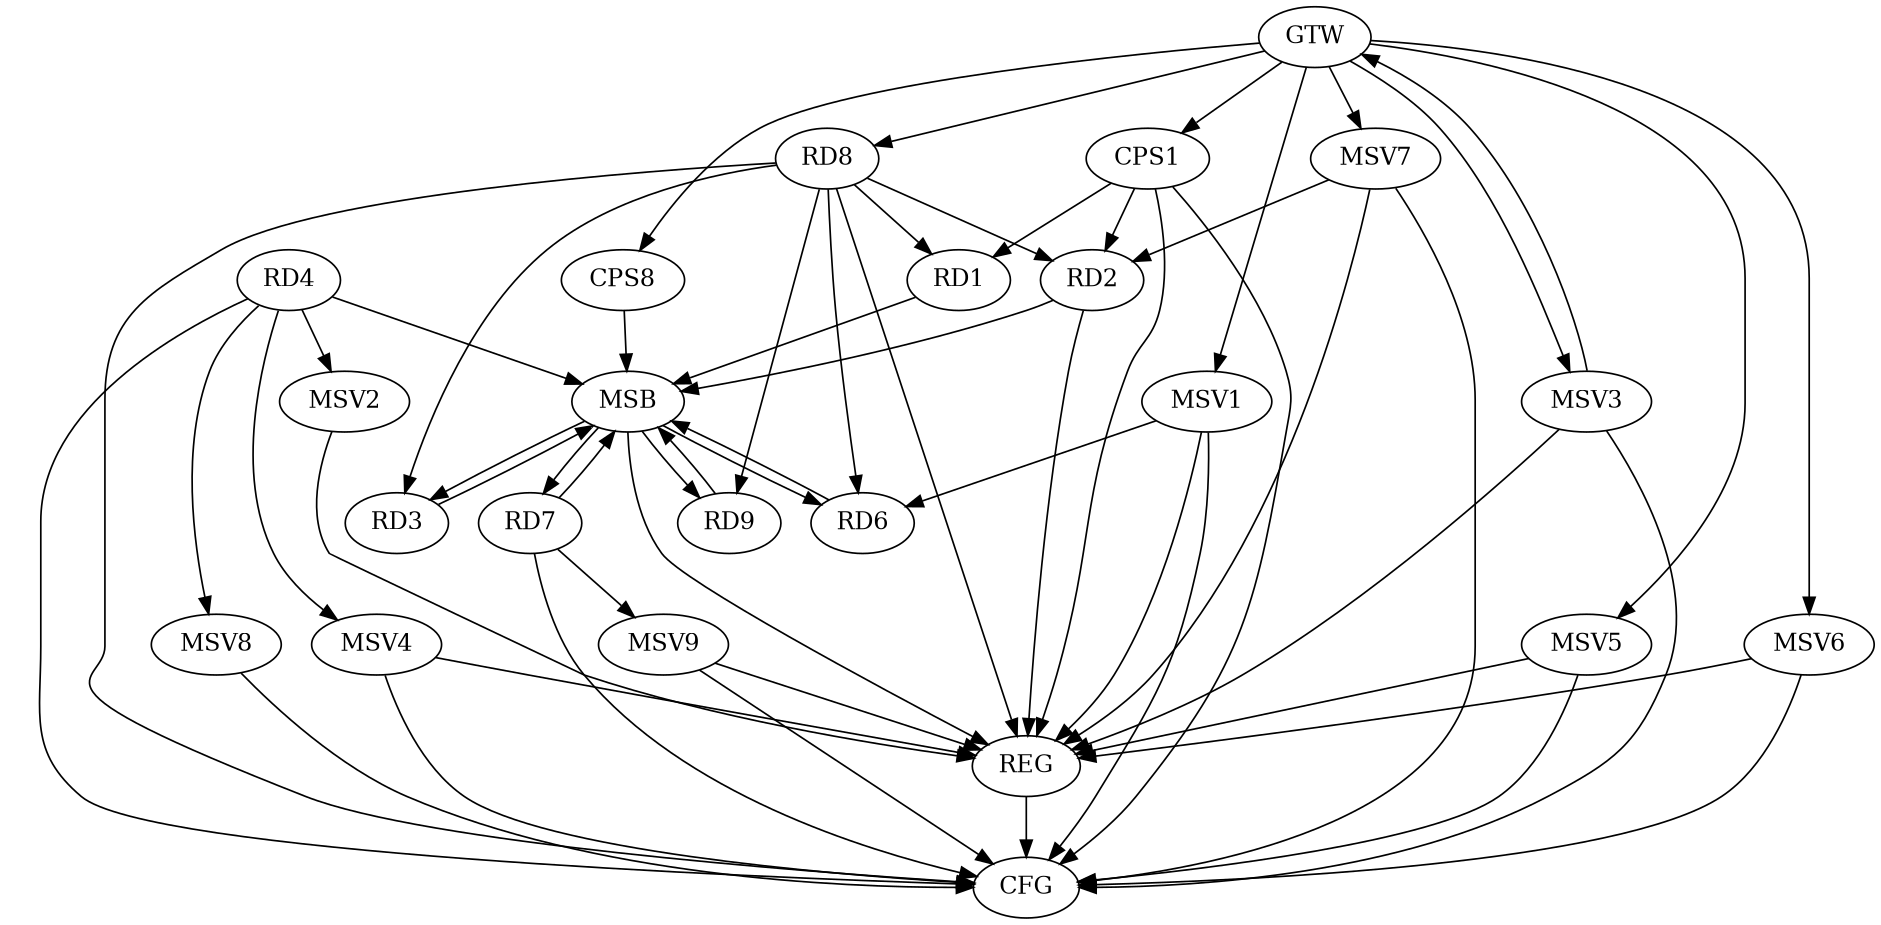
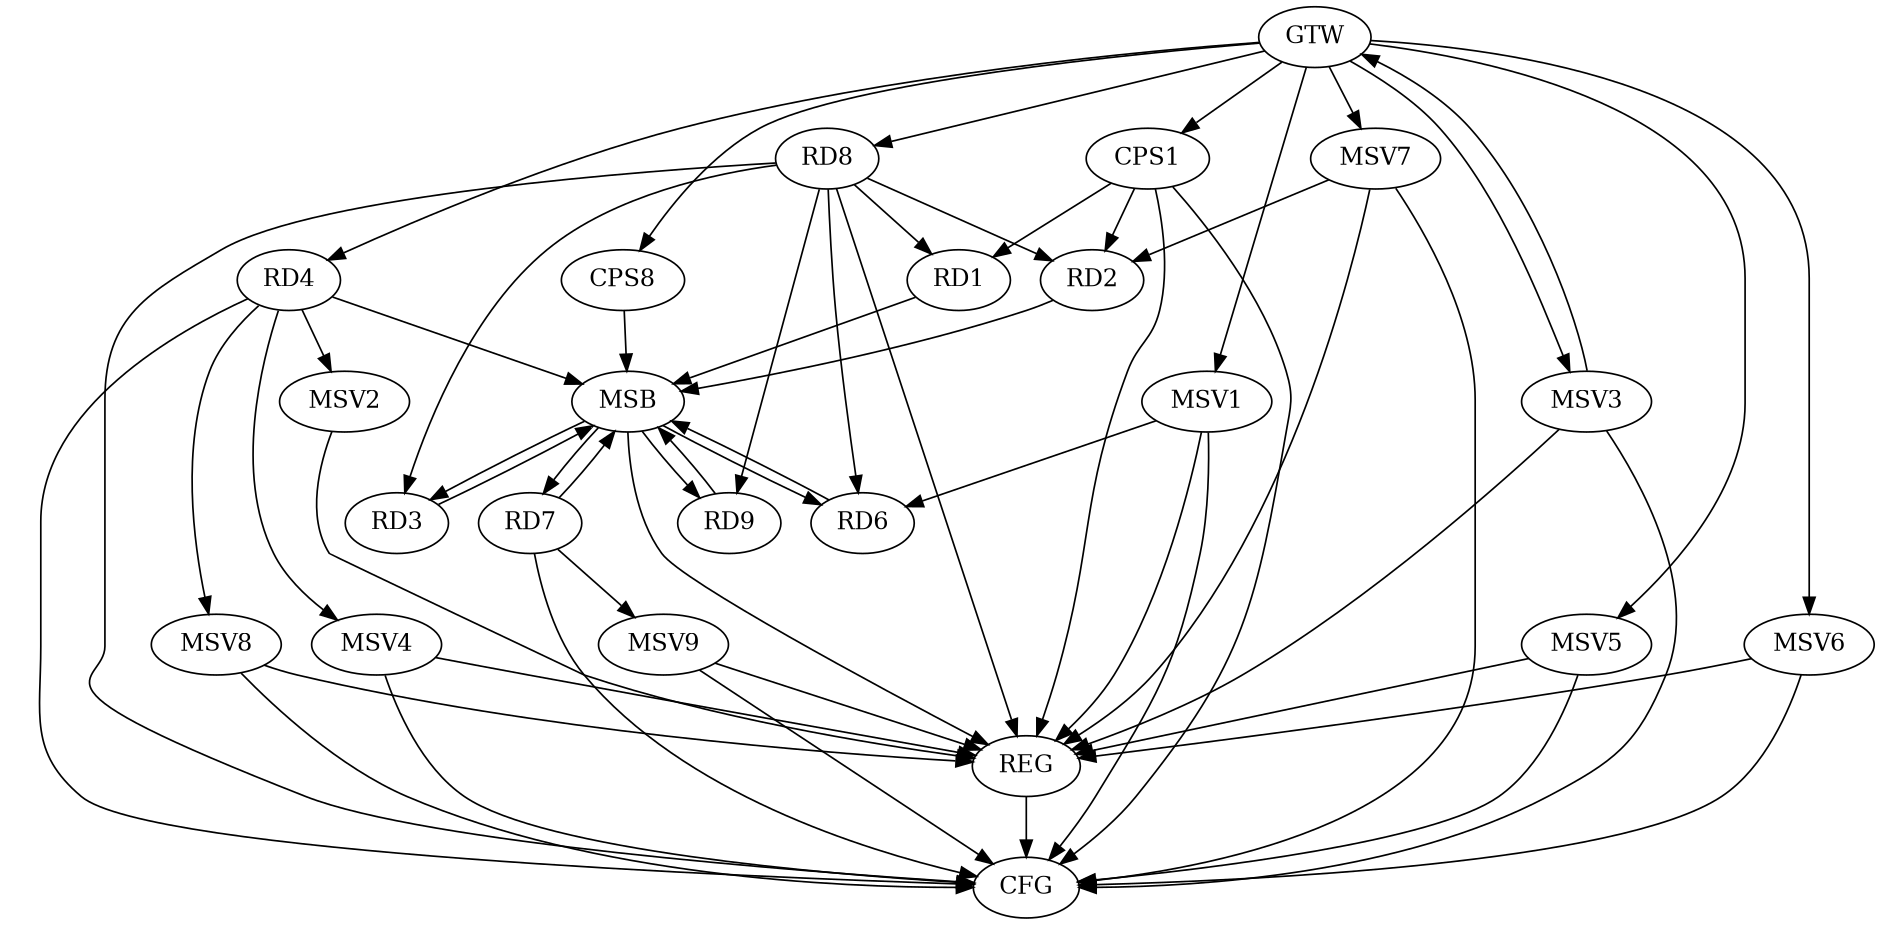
edge "GTW" -> "RD4": added
edge "RD2" -> "REG": now "MSV8" -> "REG"
